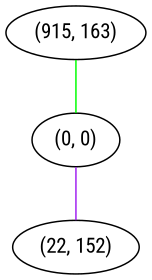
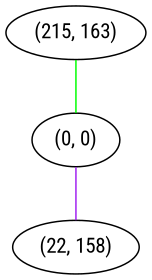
node "(915, 163)": label "(915, 163)" -> "(215, 163)"
node "(22, 152)": label "(22, 152)" -> "(22, 158)"
